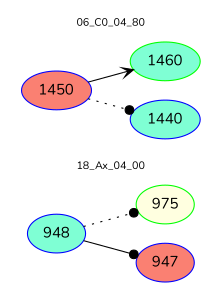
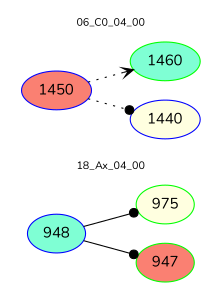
cluster "06_C0_04_80": label "06_C0_04_80" -> "06_C0_04_00"
edge "1450" -> "1460": style solid -> dotted
node "1440": fillcolor aquamarine -> lightyellow
edge "948" -> "975": style dotted -> solid
node "947": color blue -> green
